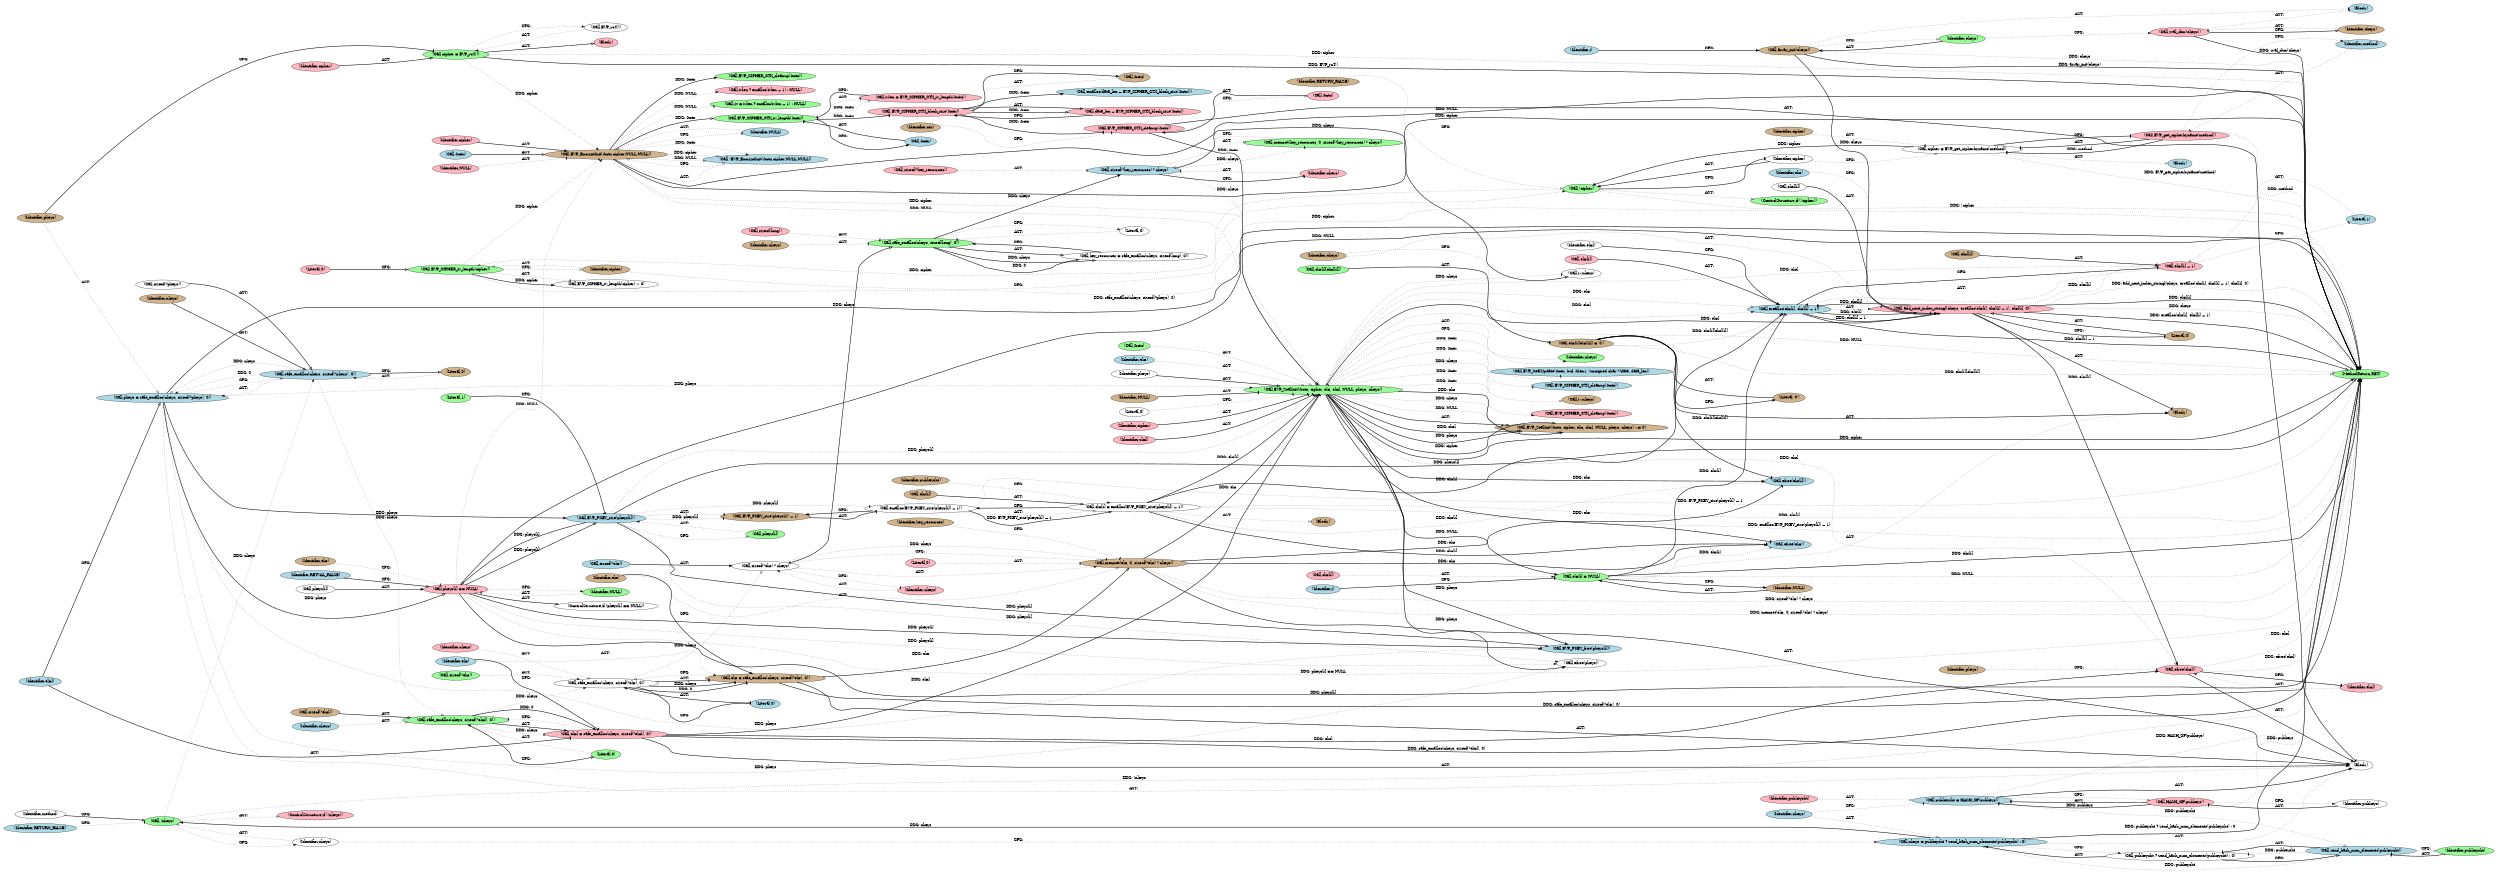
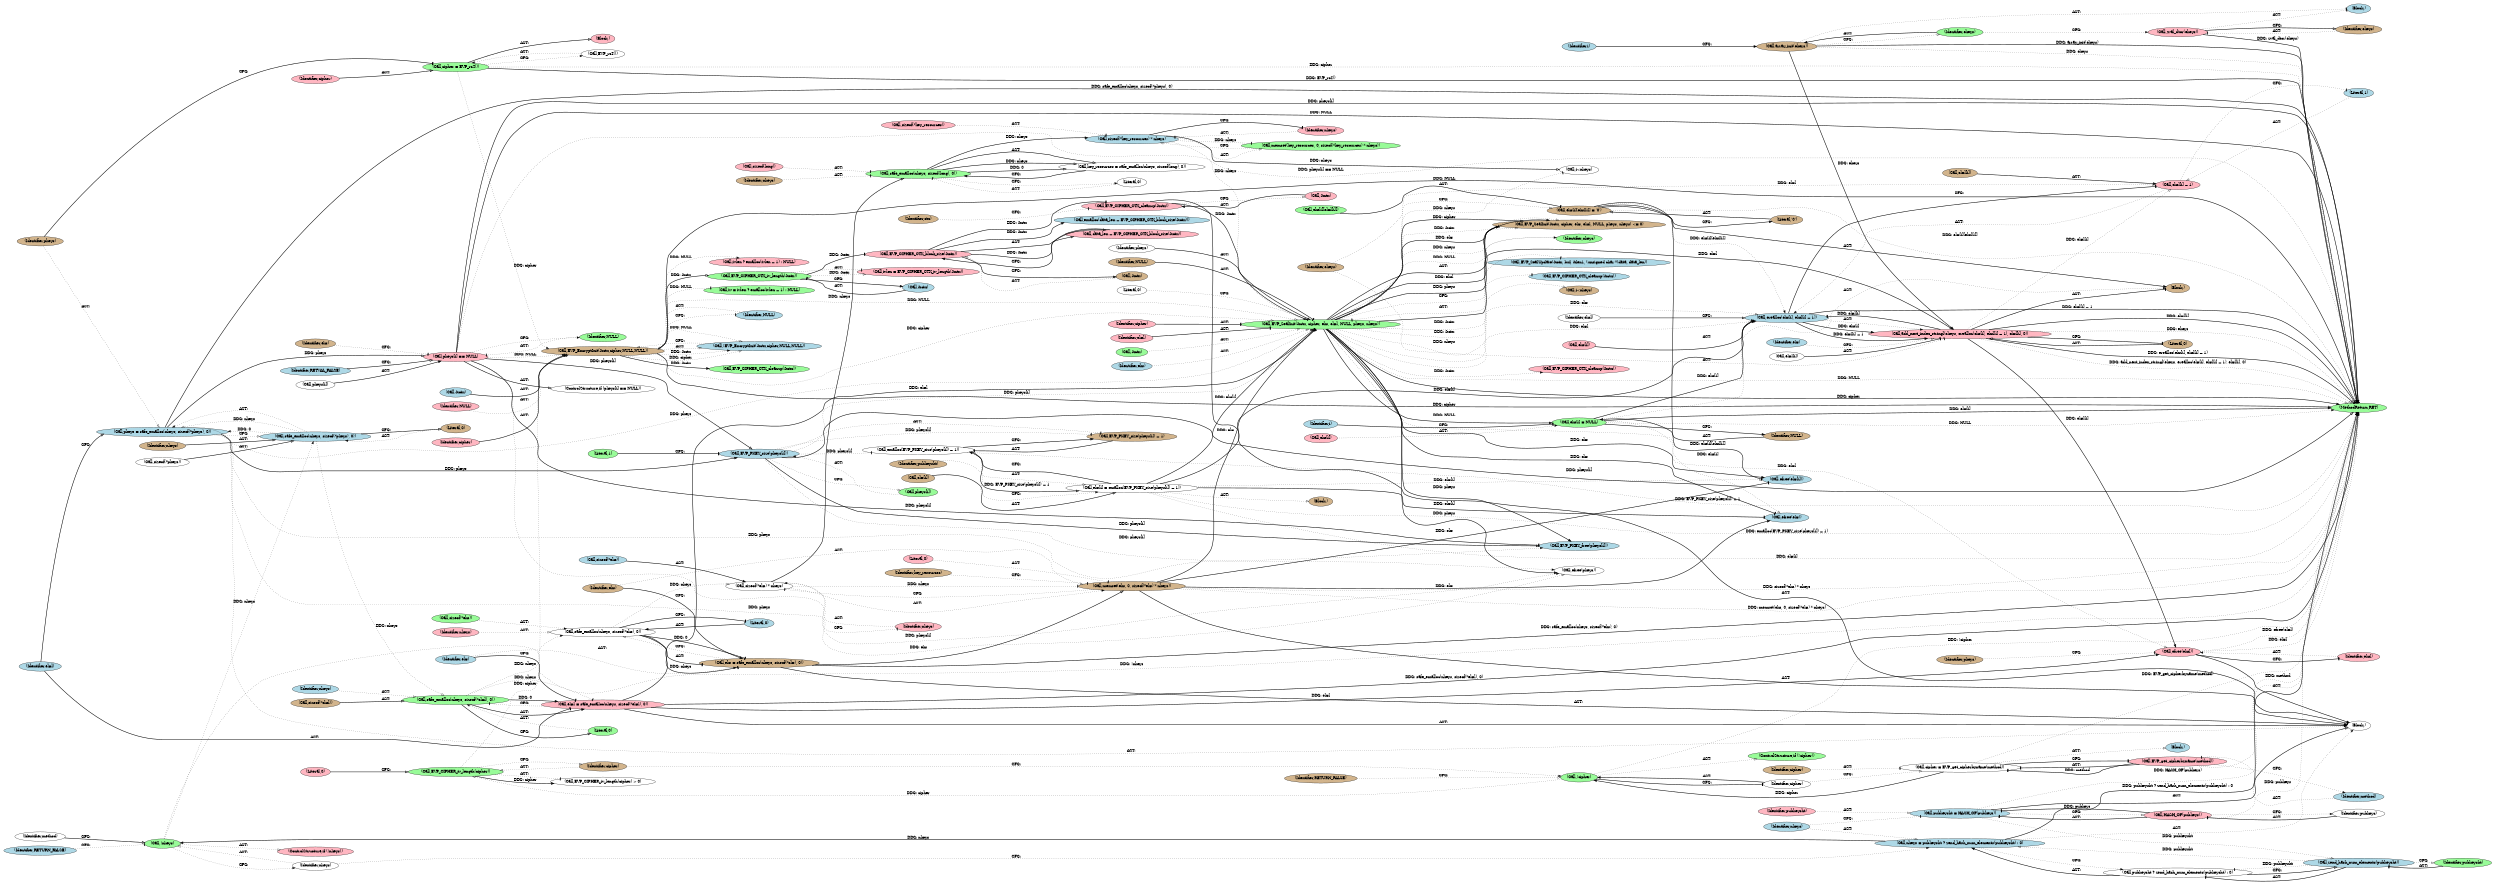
edge "(Call,ivlen = EVP_CIPHER_CTX_iv_length(&ctx))" -> "(Call,EVP_CIPHER_CTX_iv_length(&ctx))": removed, label "CFG:"
edge "(Call,EVP_CIPHER_iv_length(cipher))" -> "(MethodReturn,RET)": removed, label "DDG: cipher"
edge "(Call,EVP_PKEY_size(pkeys[i]))" -> "(Call,pkeys[i] == NULL)": removed, label "DDG: pkeys[i]"
